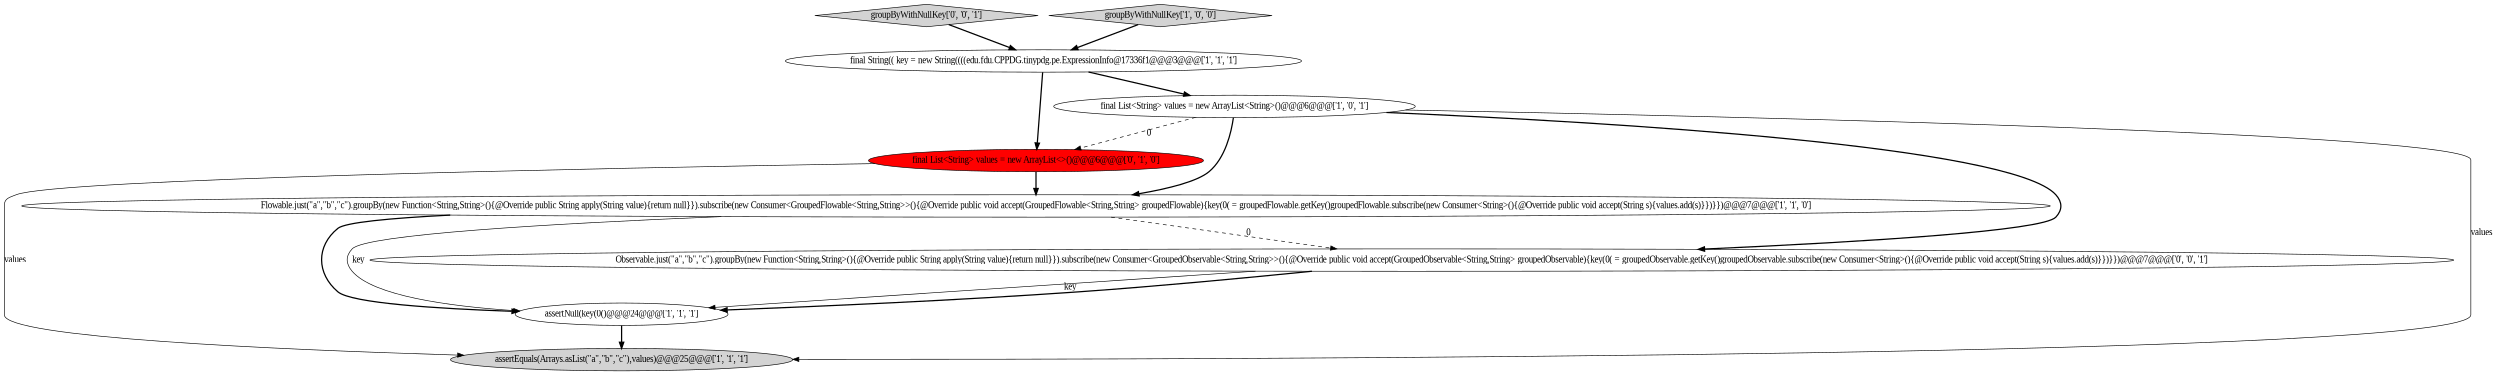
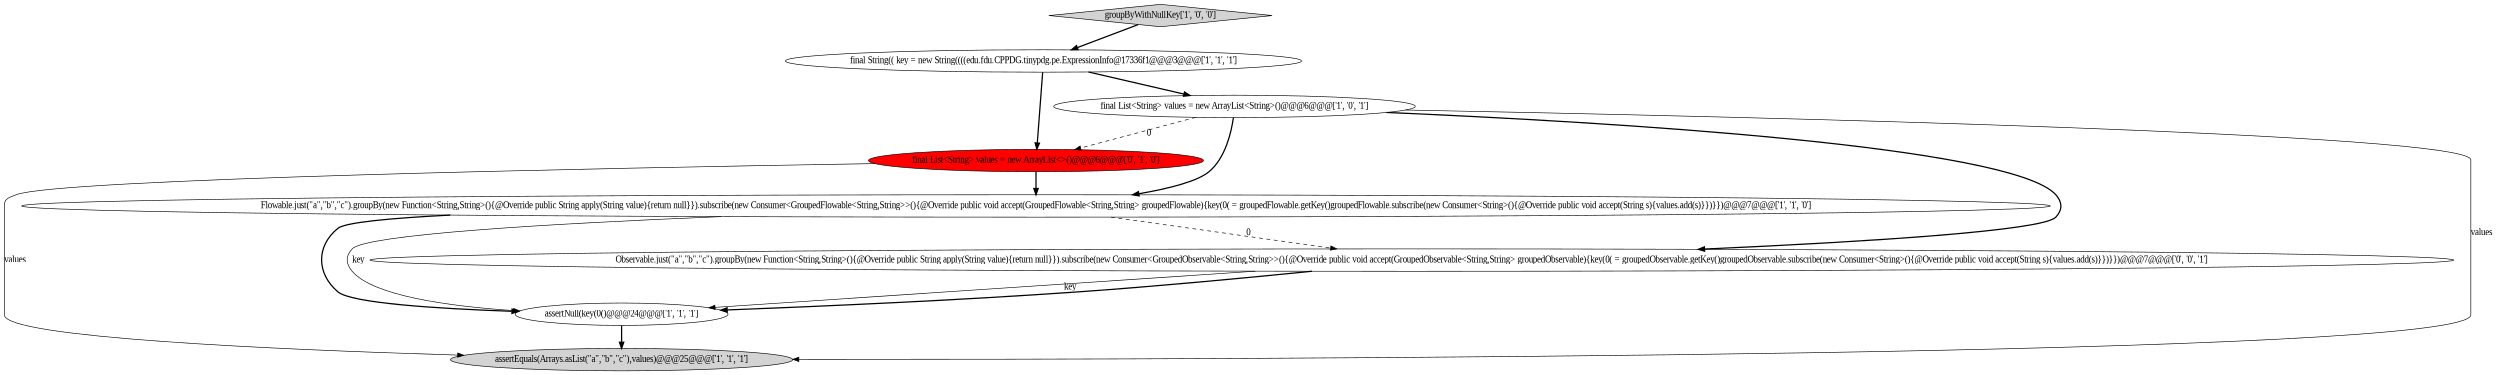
node "groupByWithNullKey['0', '0', '1']": removed
